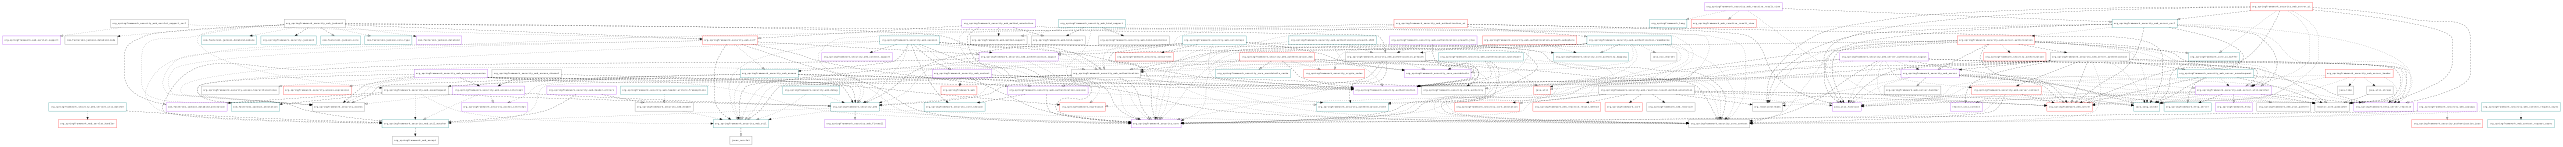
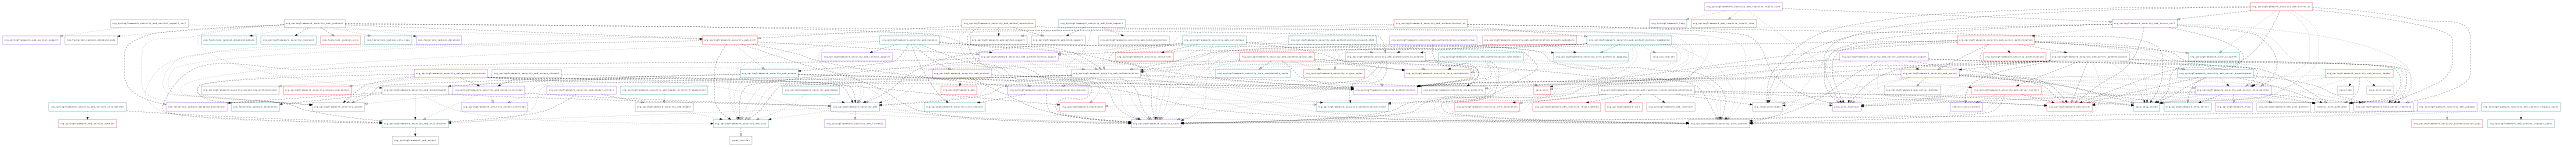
node "com_fasterxml_jackson_core": color teal -> red
edge "java_util_stream" -> "reactor_core_publisher": now "org_springframework_security_web_server_header" -> "reactor_core_publisher"
